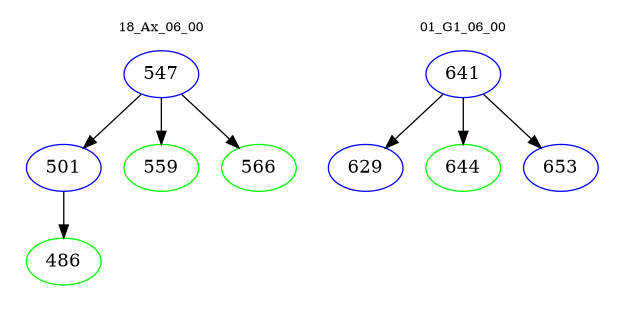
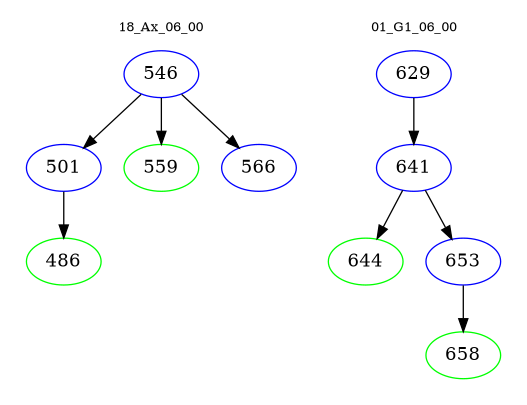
node "547": label "547" -> "546"
edge "641" -> "629": reversed
node "566": color green -> blue
node "658": added
